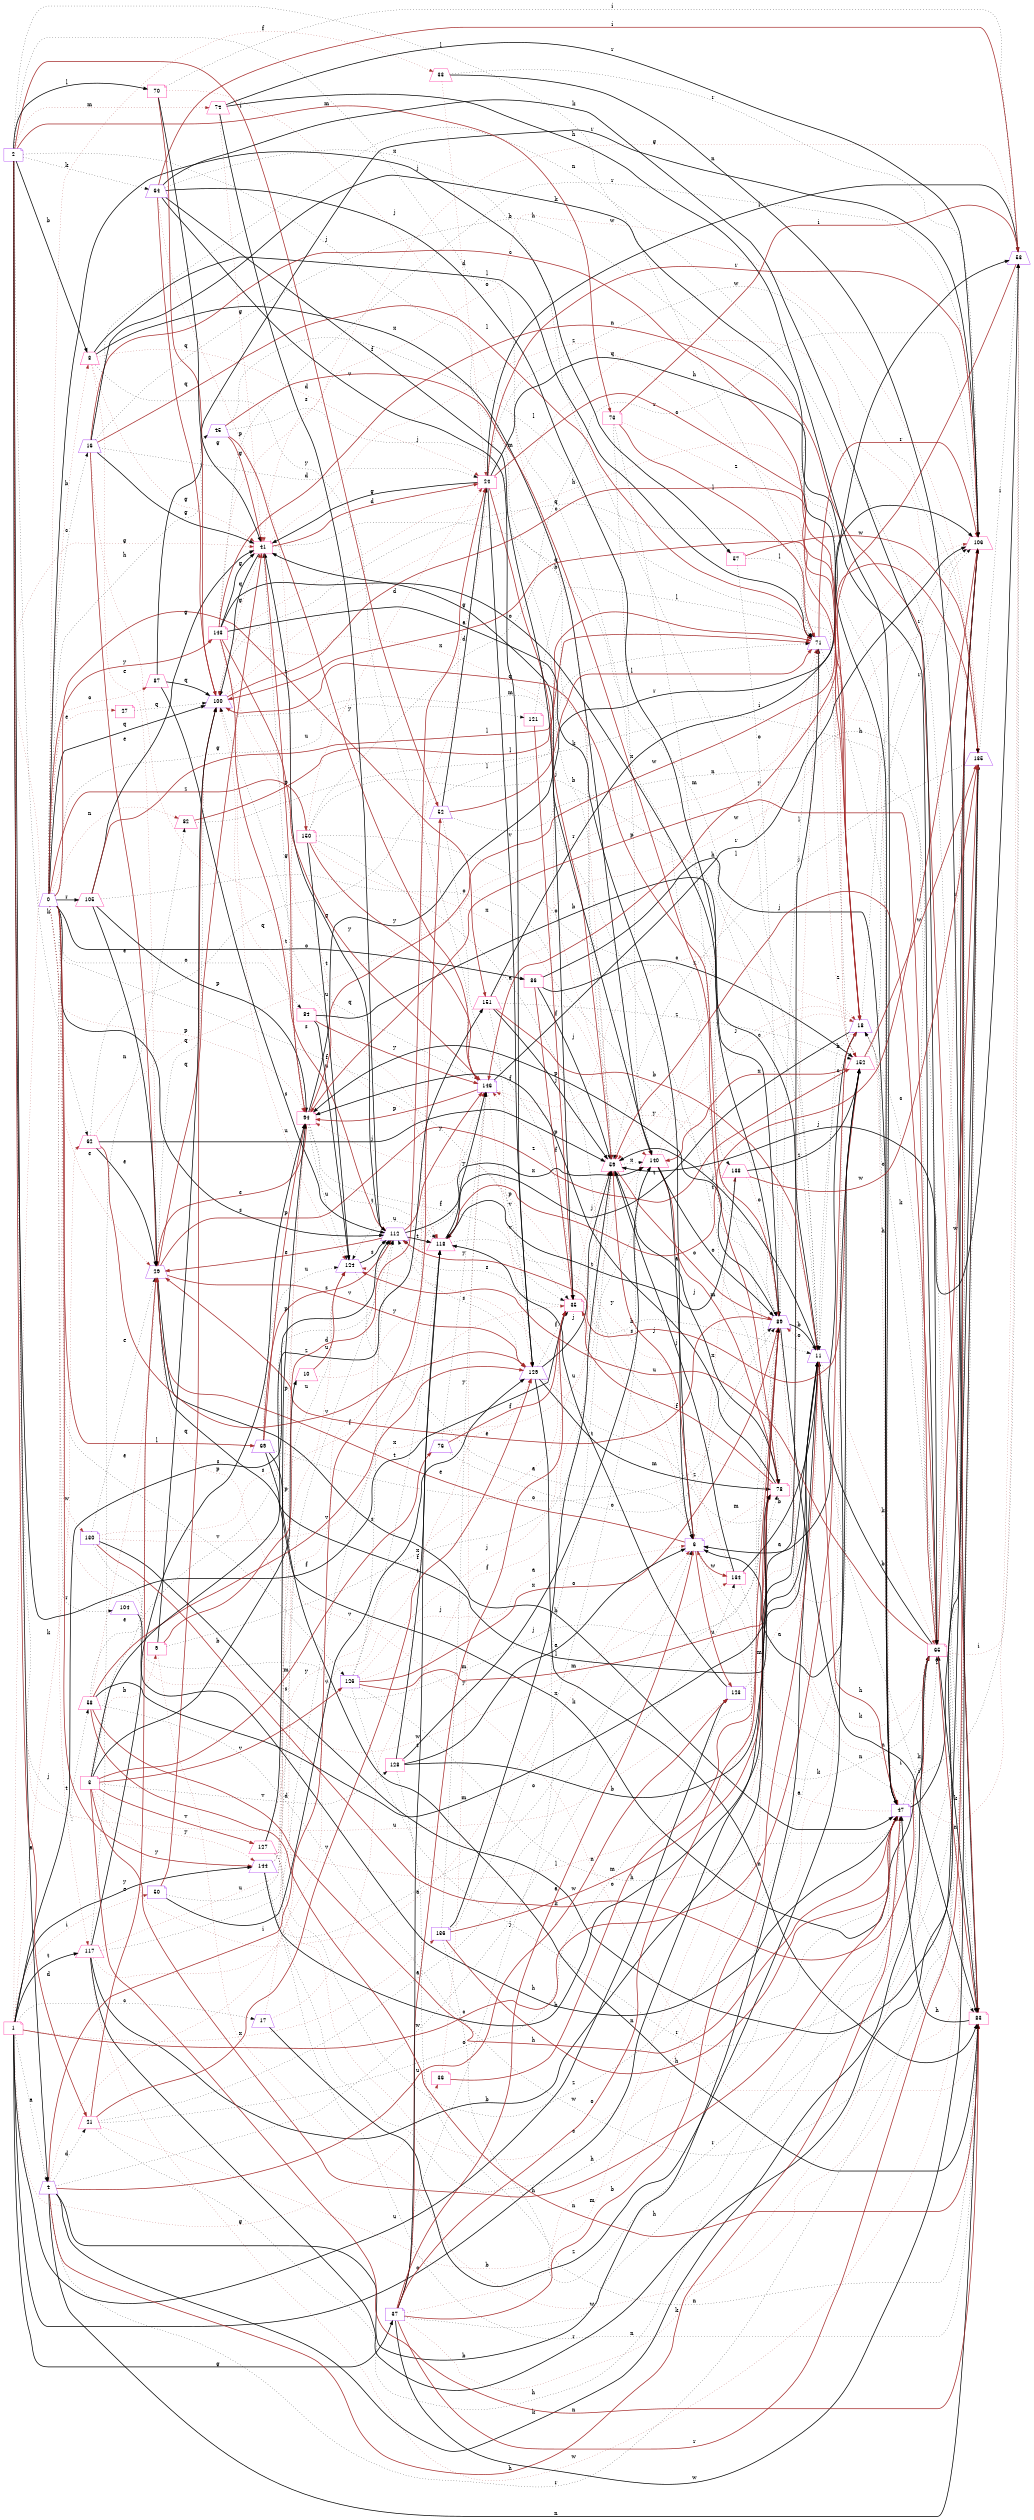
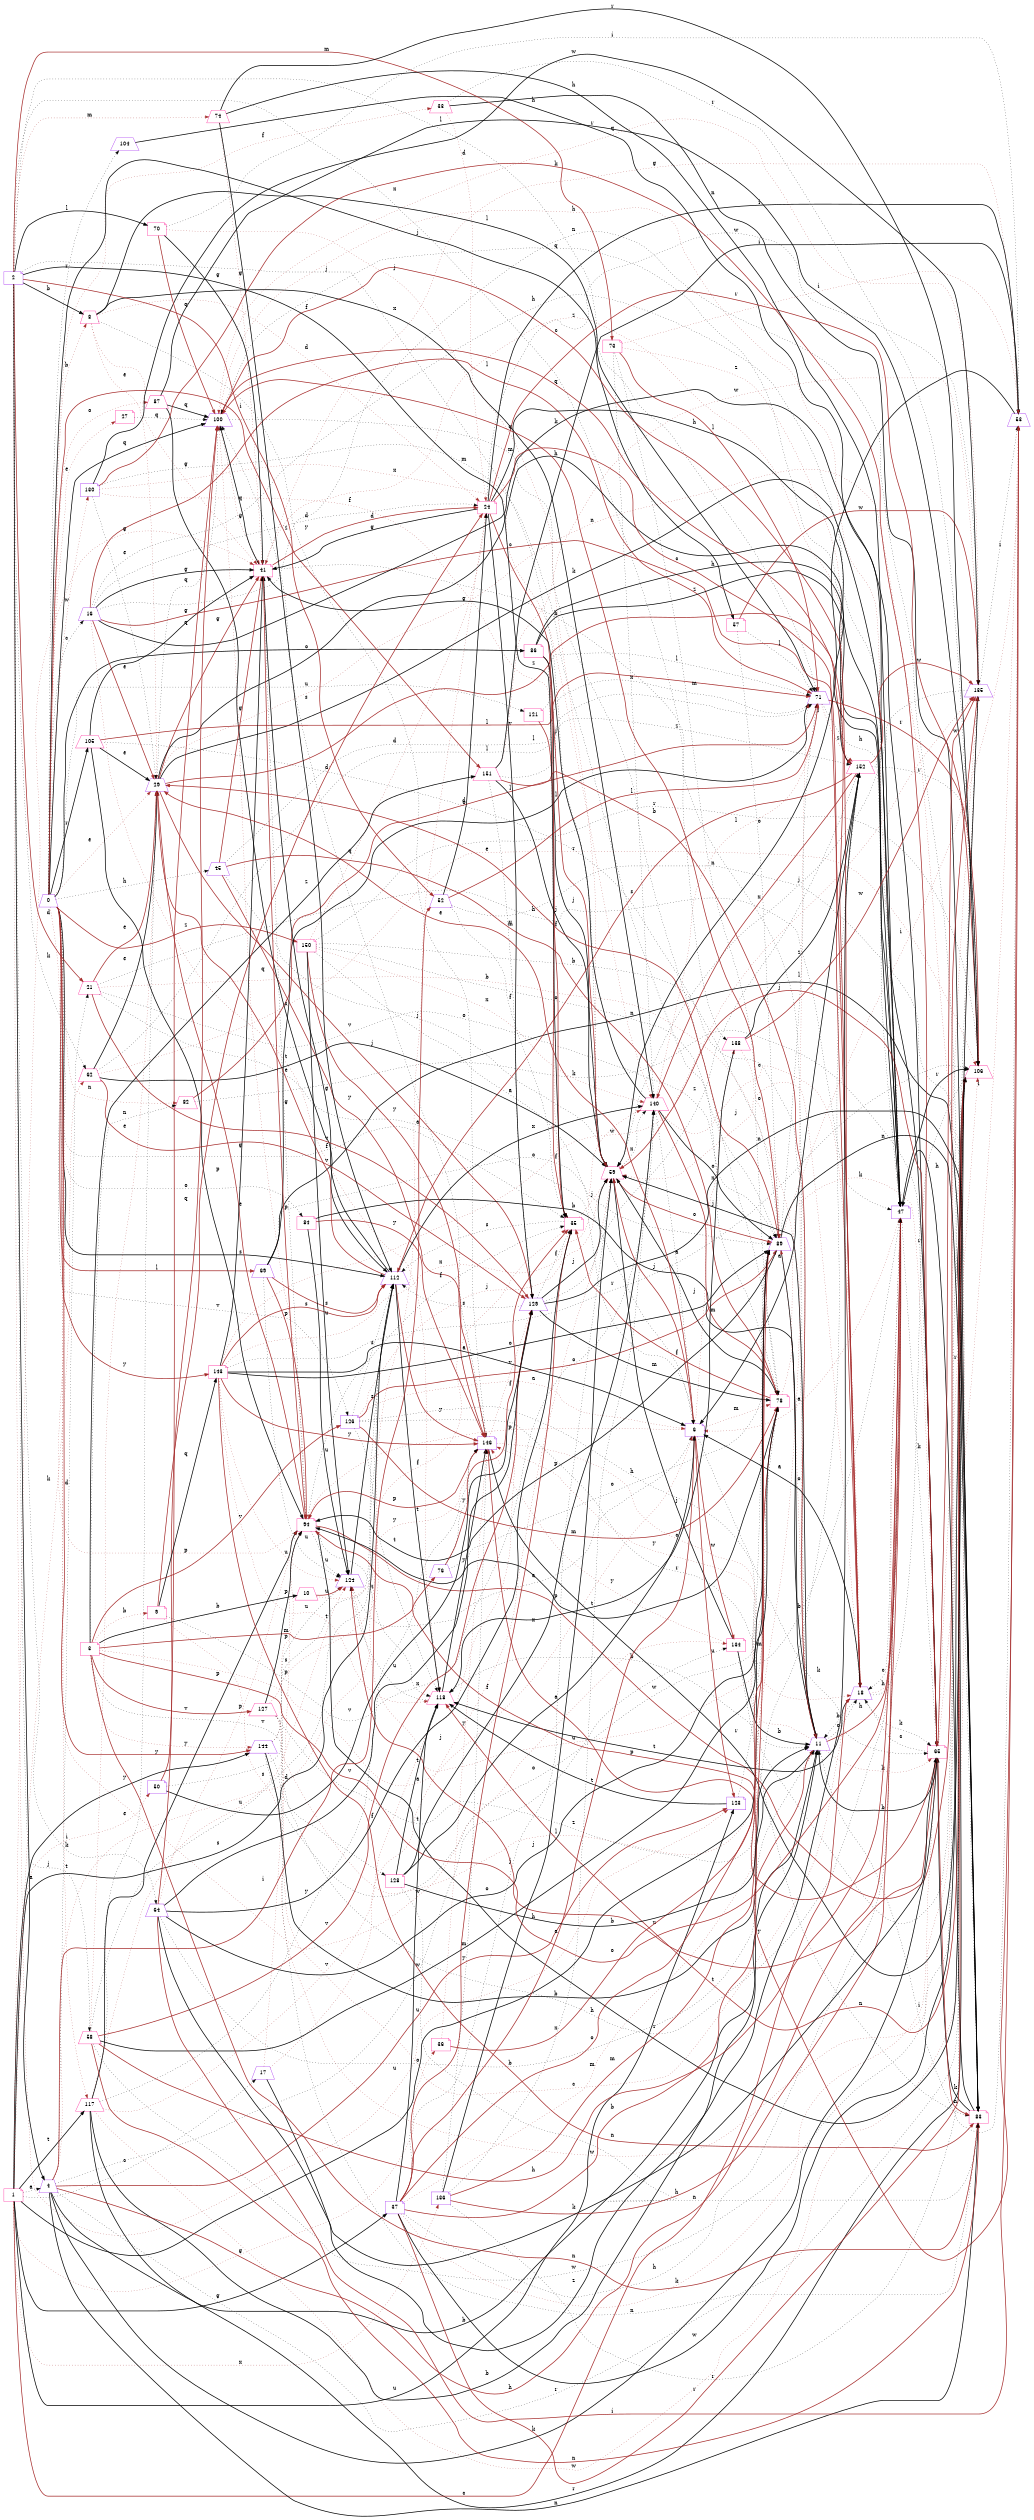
edge "73" -> "53": style bold -> dotted
edge "9" -> "100": now "9" -> "143"
edge "140" -> "6": style bold -> dotted
